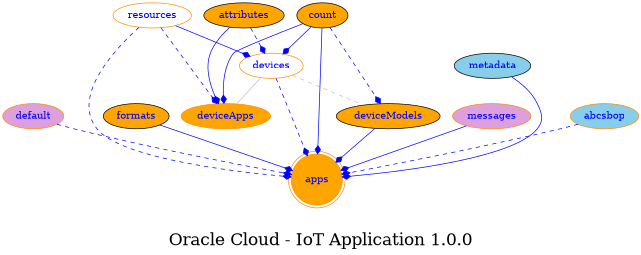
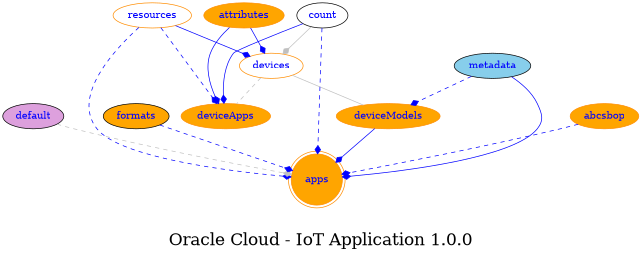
node "attributes": color black -> darkorange
node "count": fillcolor orange -> white
edge "attributes" -> "devices": style dashed -> solid
edge "count" -> "devices": color blue -> grey
edge "count" -> "deviceModels": now "metadata" -> "deviceModels"
edge "count" -> "apps": style solid -> dashed
edge "devices" -- "deviceModels": style dashed -> solid
edge "devices" -- "deviceApps": style solid -> dashed
edge "devices" -> "apps": removed
node "default": color darkorange -> black
node "deviceModels": color black -> darkorange
node "messages": removed
node "abcsbop": fillcolor skyblue -> orange
edge "formats" -> "apps": style solid -> dashed
edge "default" -> "apps": color blue -> grey
